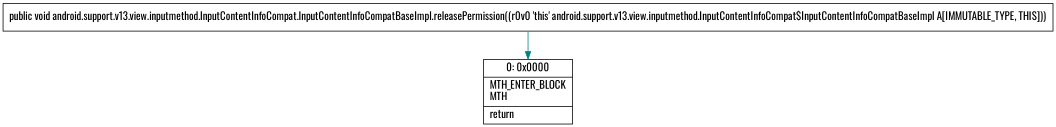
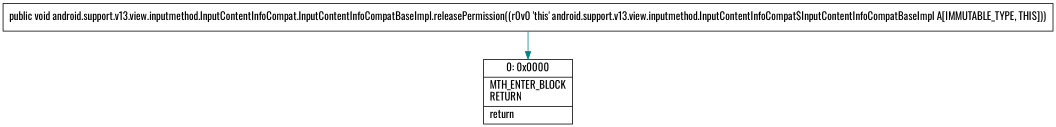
node "0: 0x0000": text "MTH" -> "RETURN"
